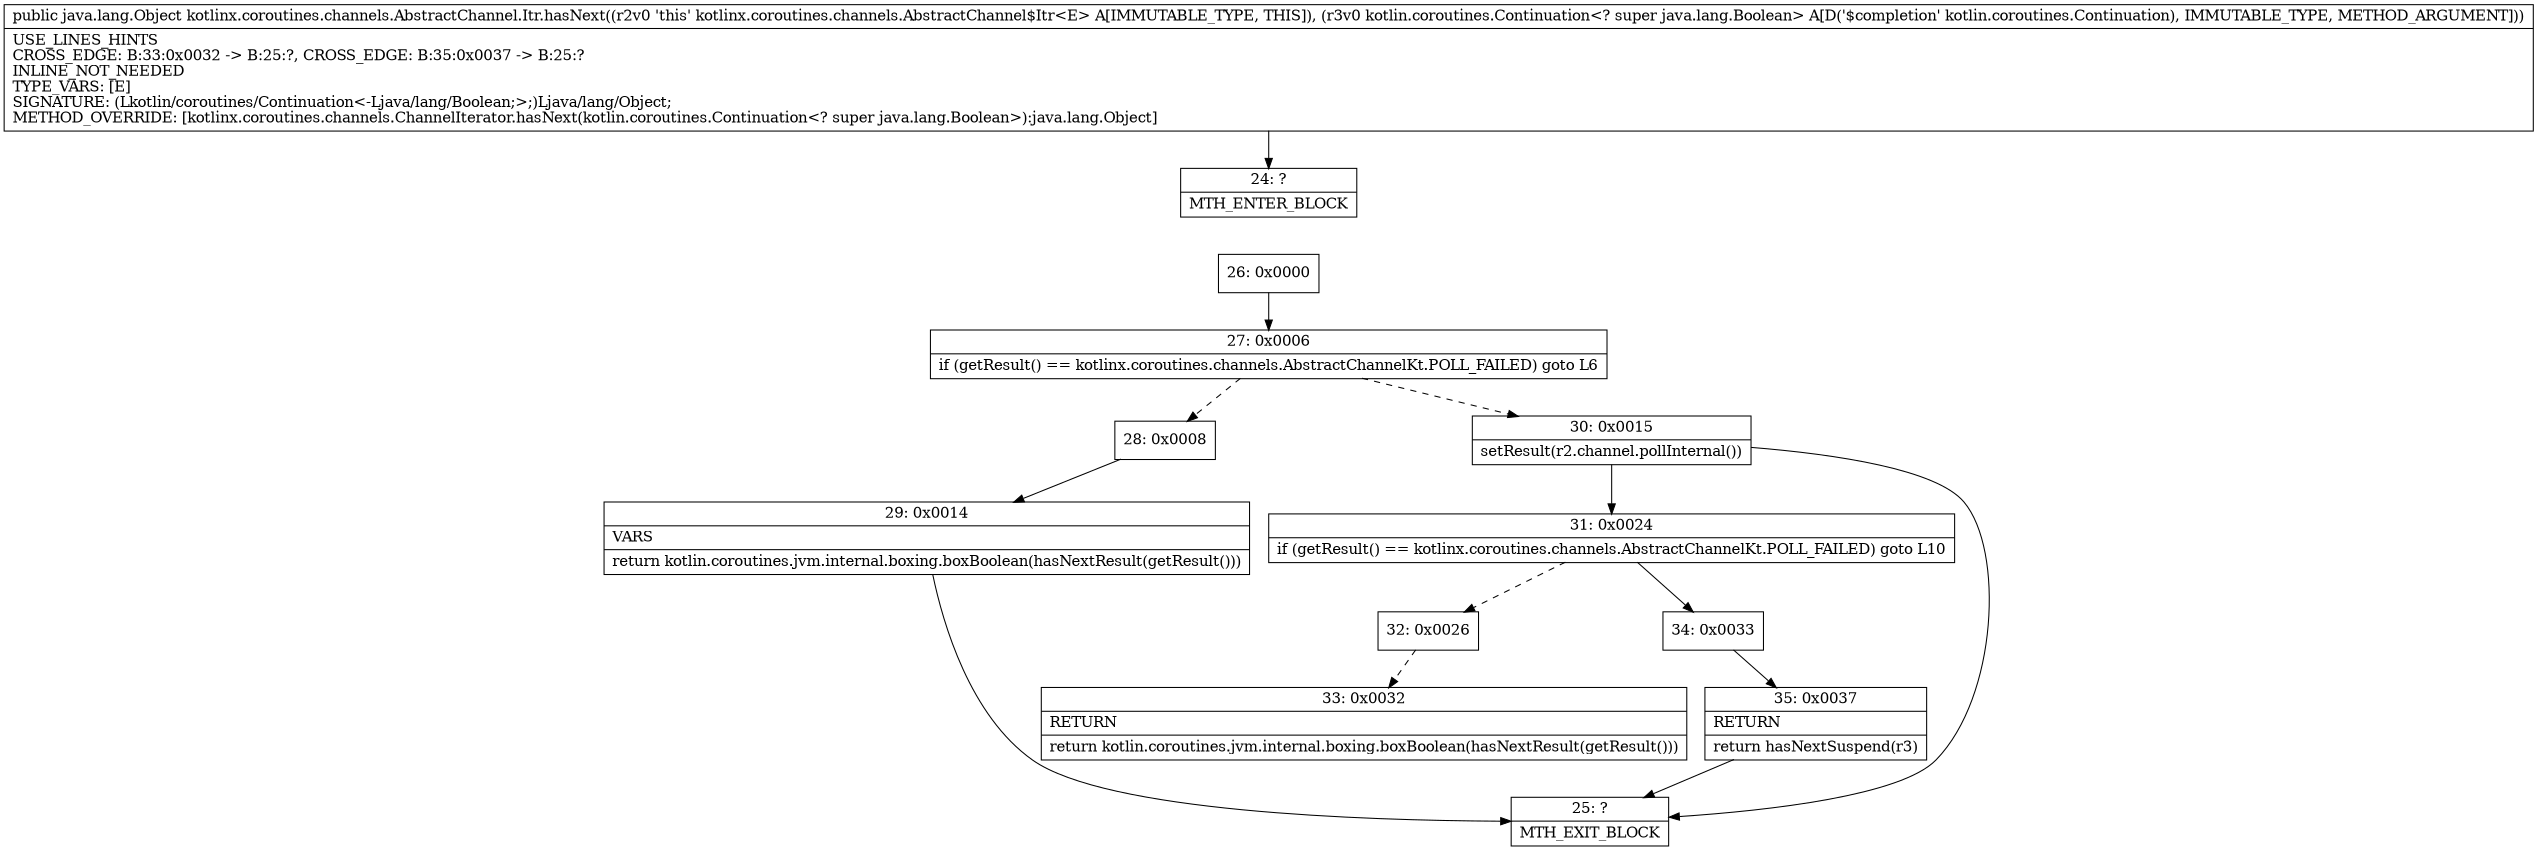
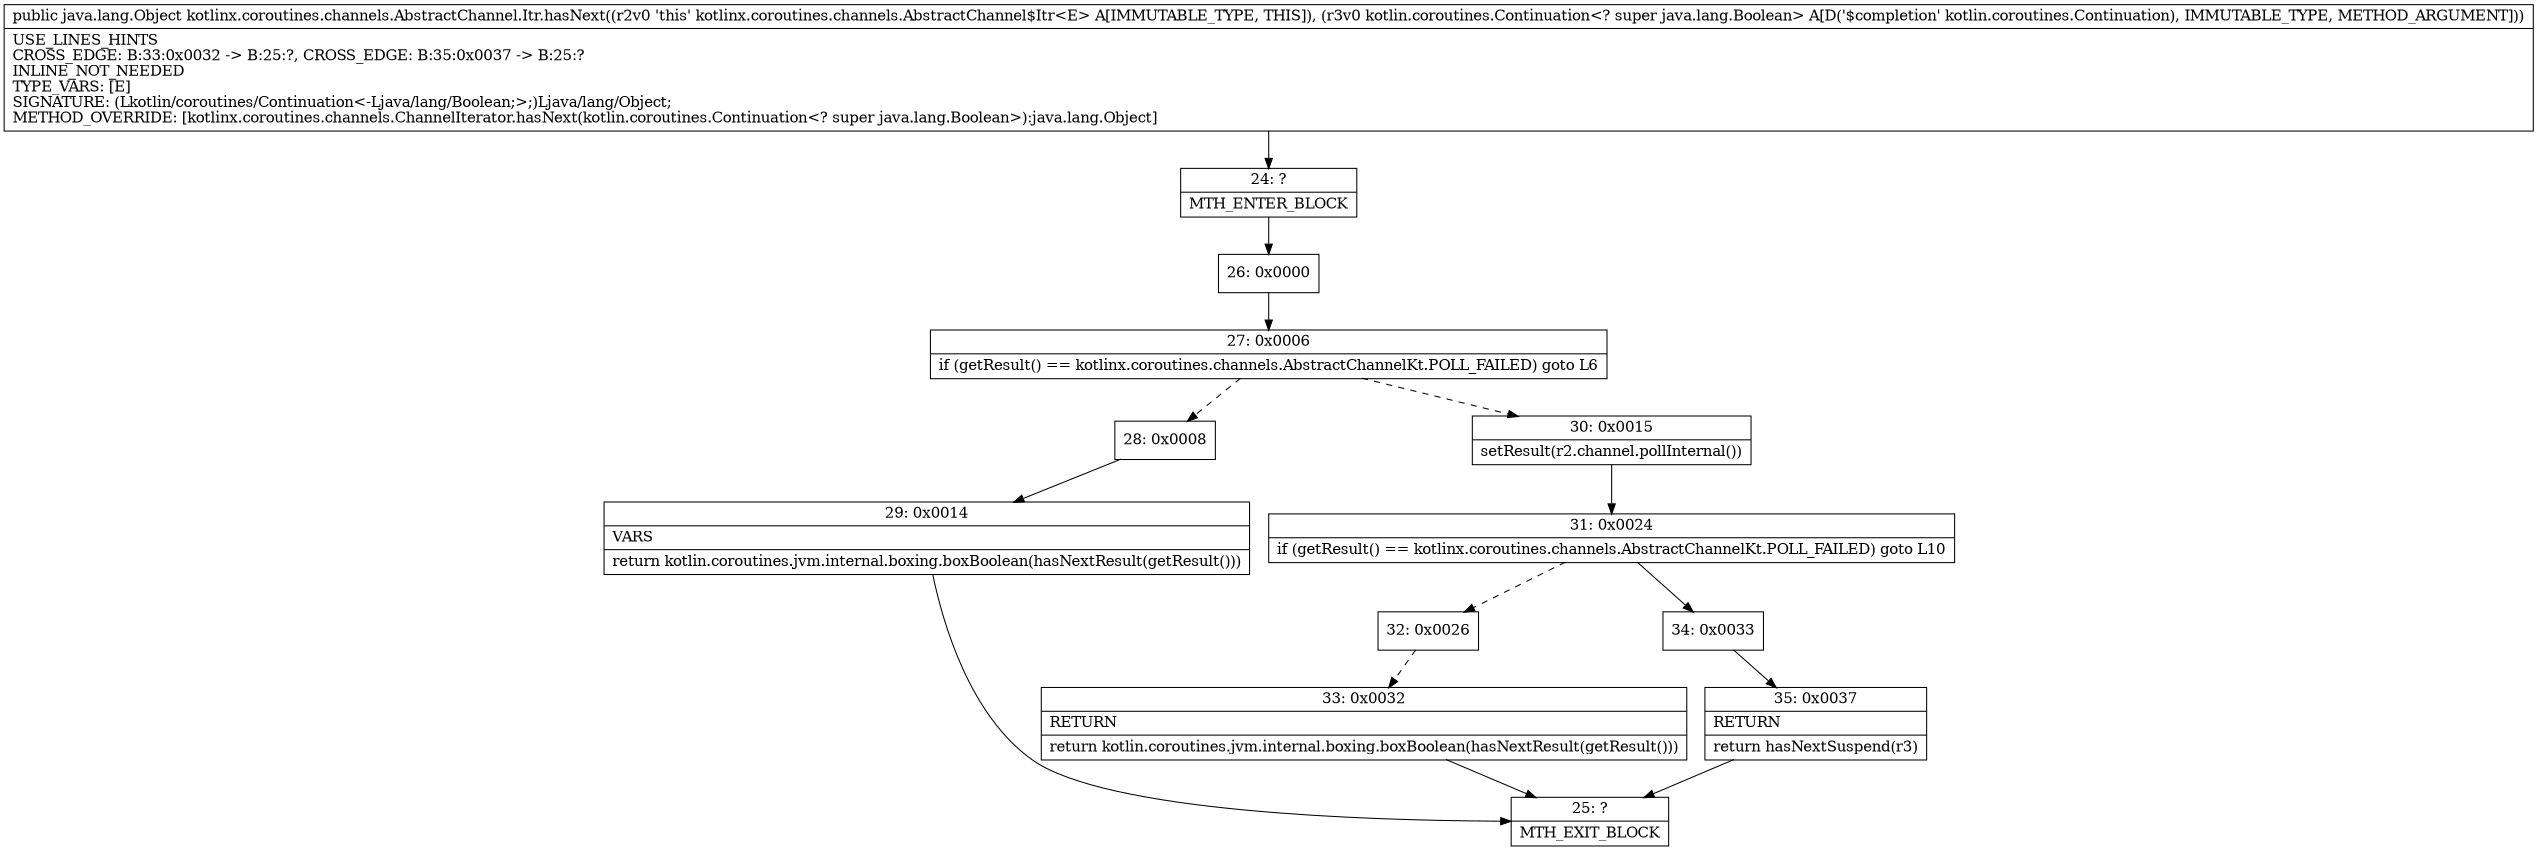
edge "24: ?" -> "26: 0x0000": added
edge "30: 0x0015" -> "25: ?": now "33: 0x0032" -> "25: ?"
